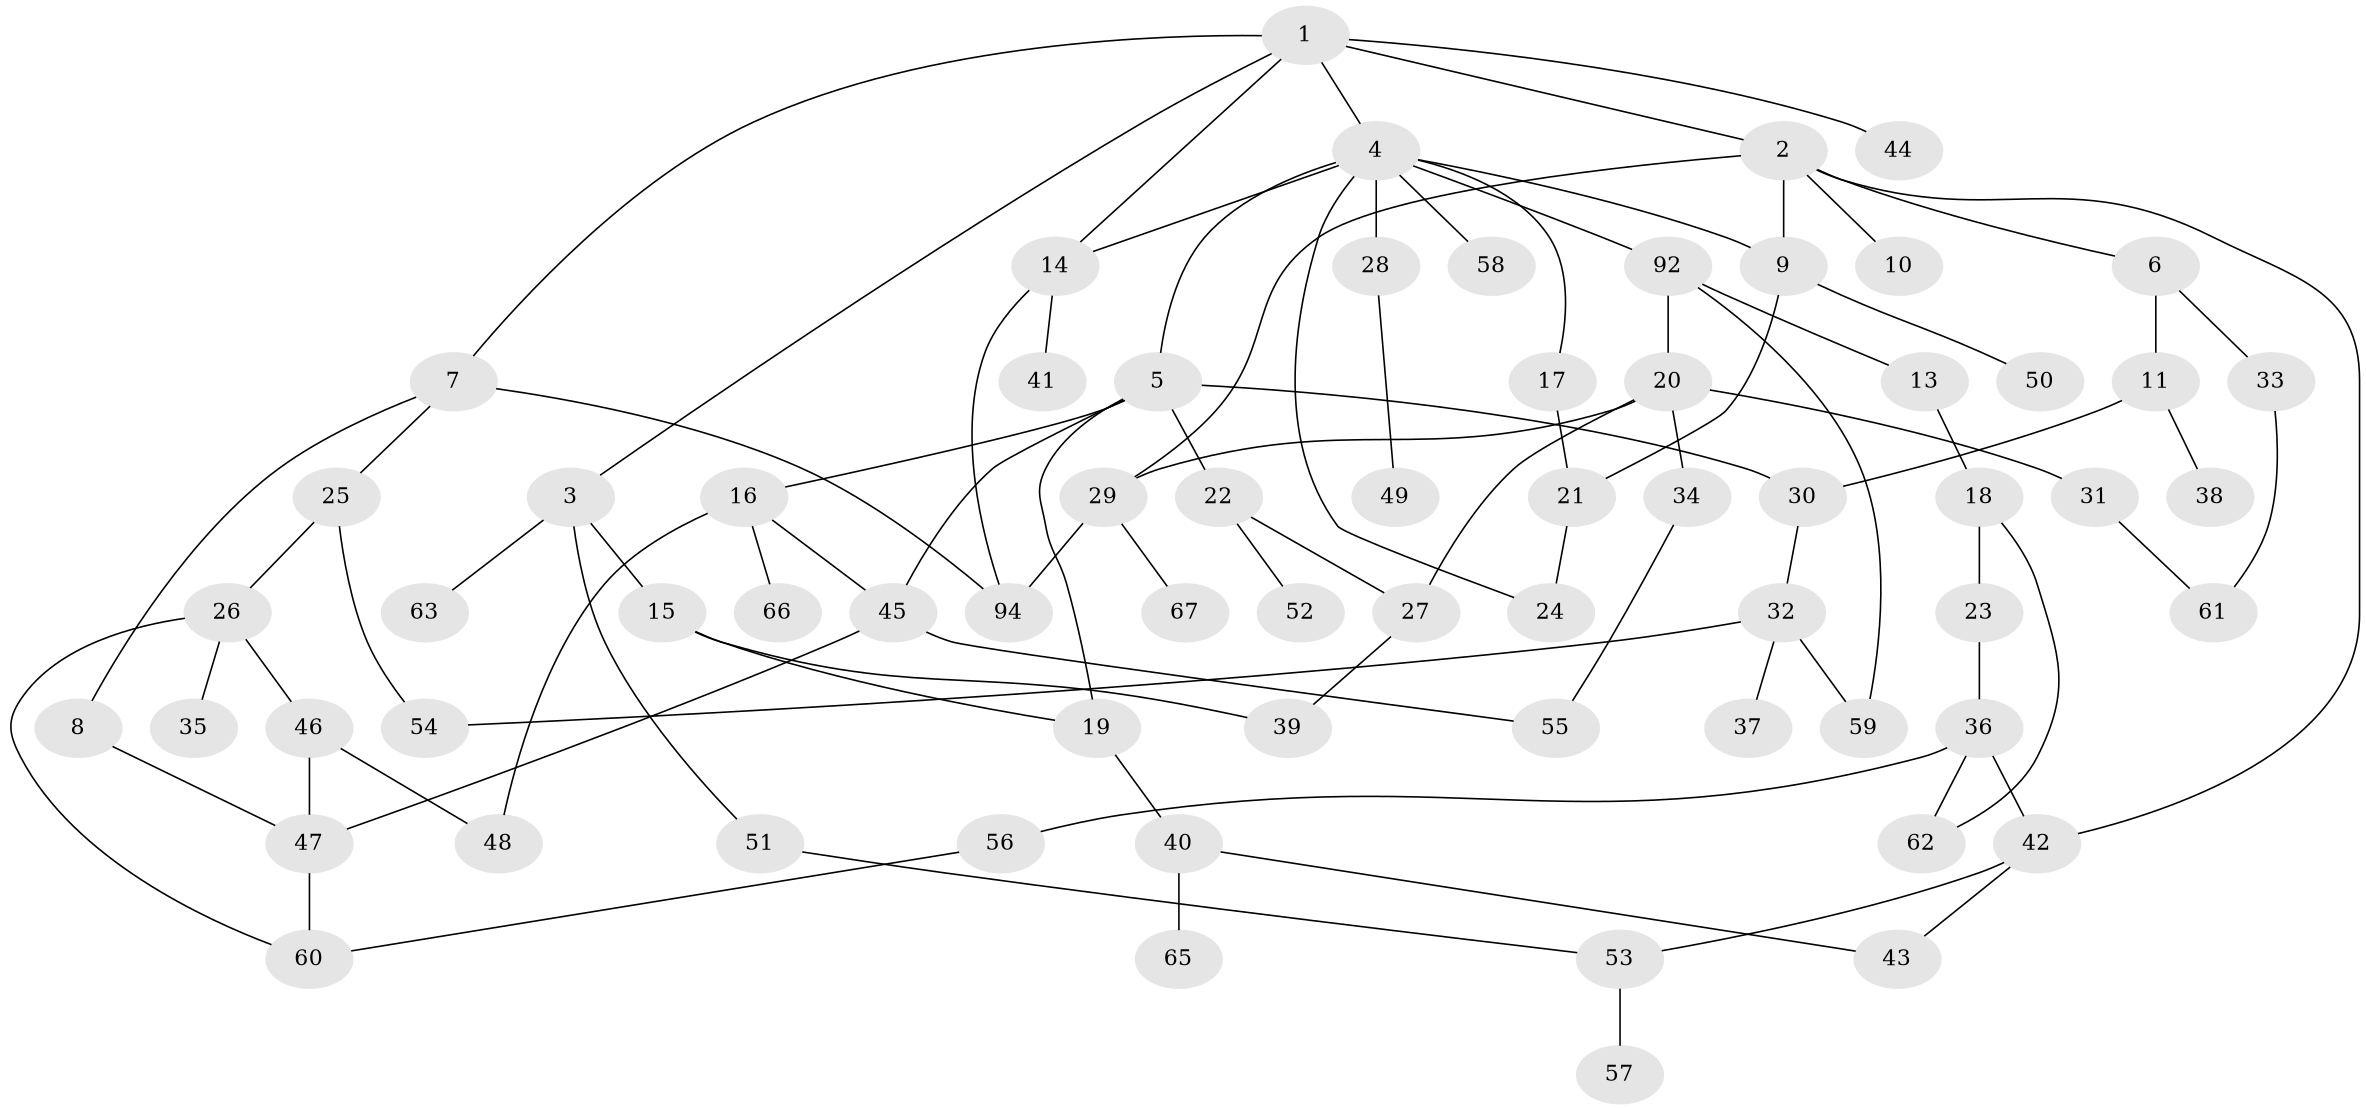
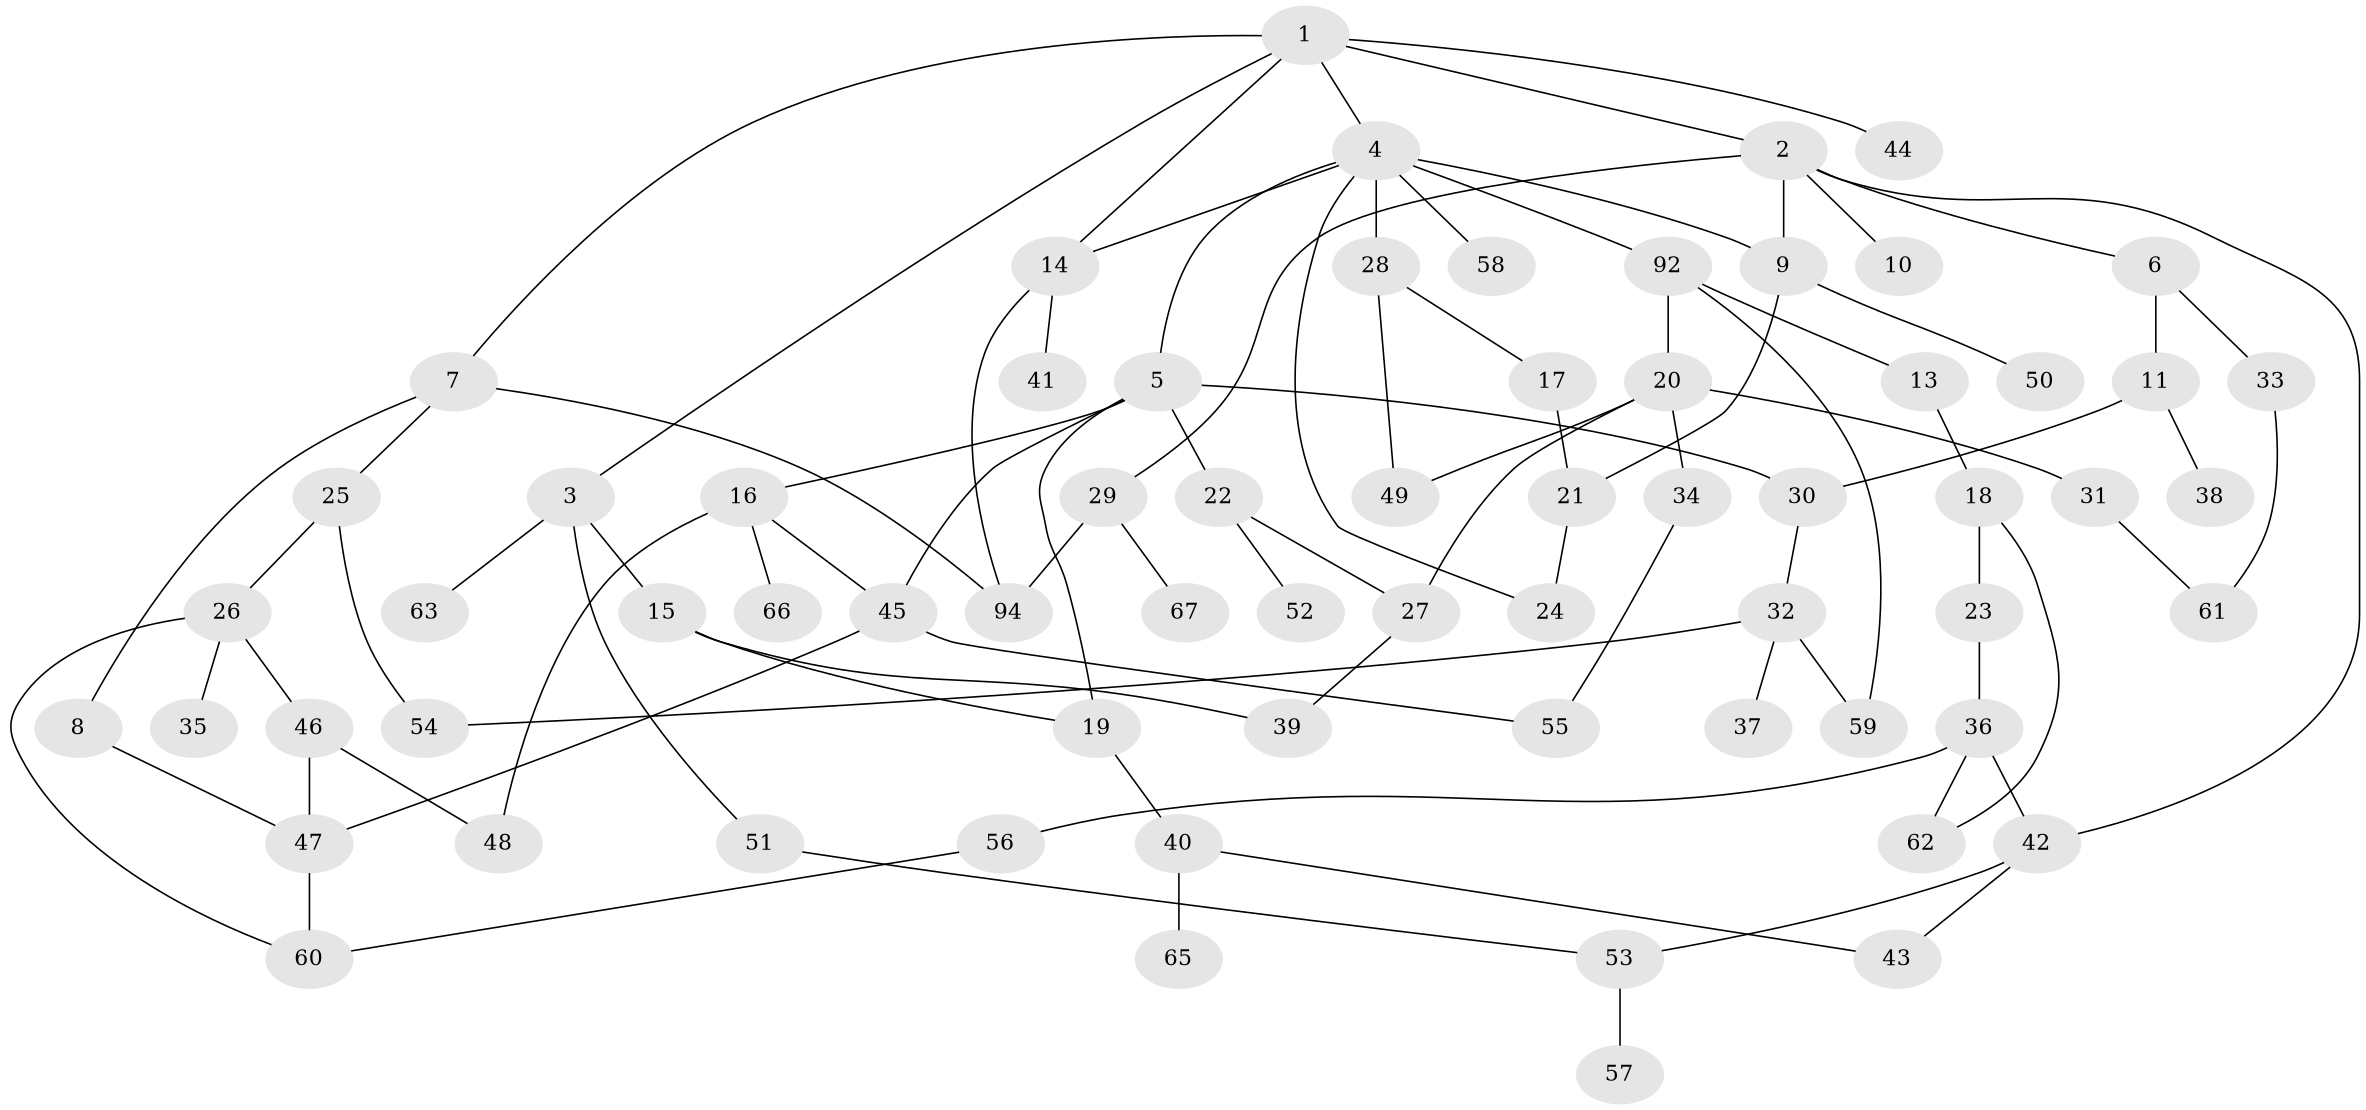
edge "4" -- "17": now "28" -- "17"
edge "20" -- "29": now "20" -- "49"
